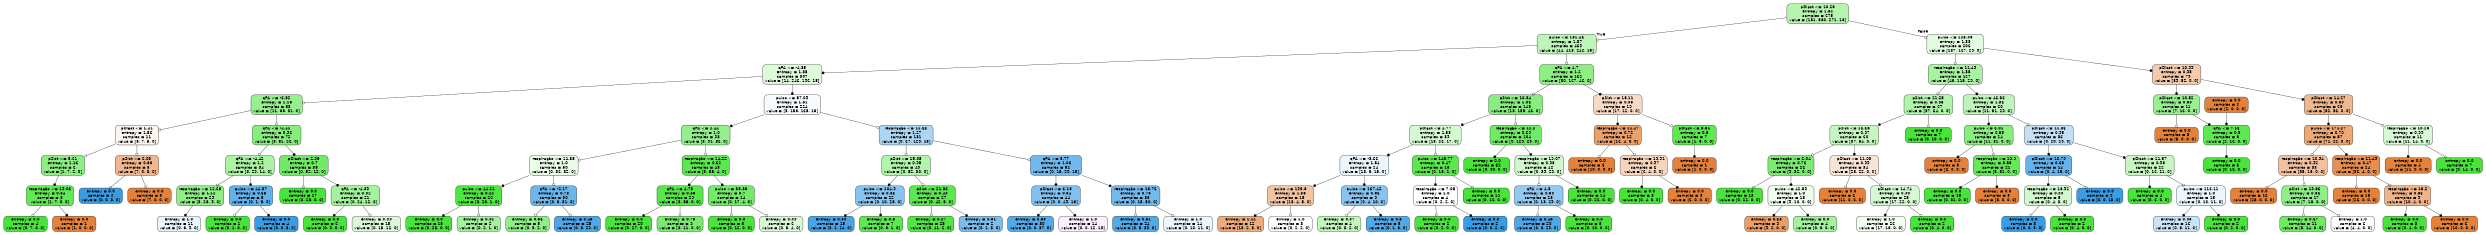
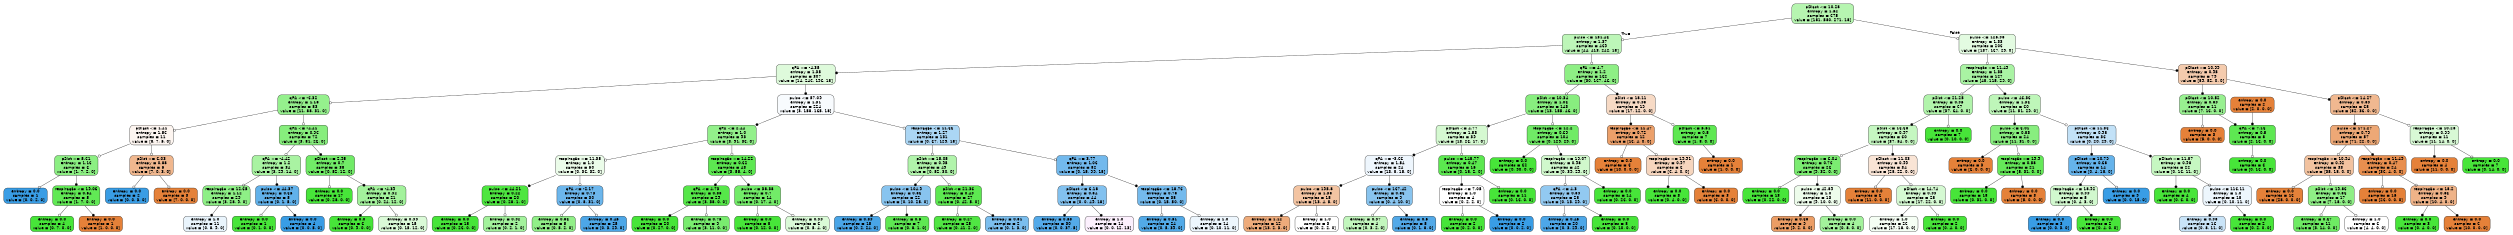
edge "qPA <= 7.16 entropy = 0.5 samples = 8 value = [2, 16, 0, 0]" -> "entropy = 0.0 samples = 6 value = [0, 16, 0, 0]": arrowhead dot -> odot
node "entropy = 0.0 samples = 1 value = [0, 0, 2, 0]": added
